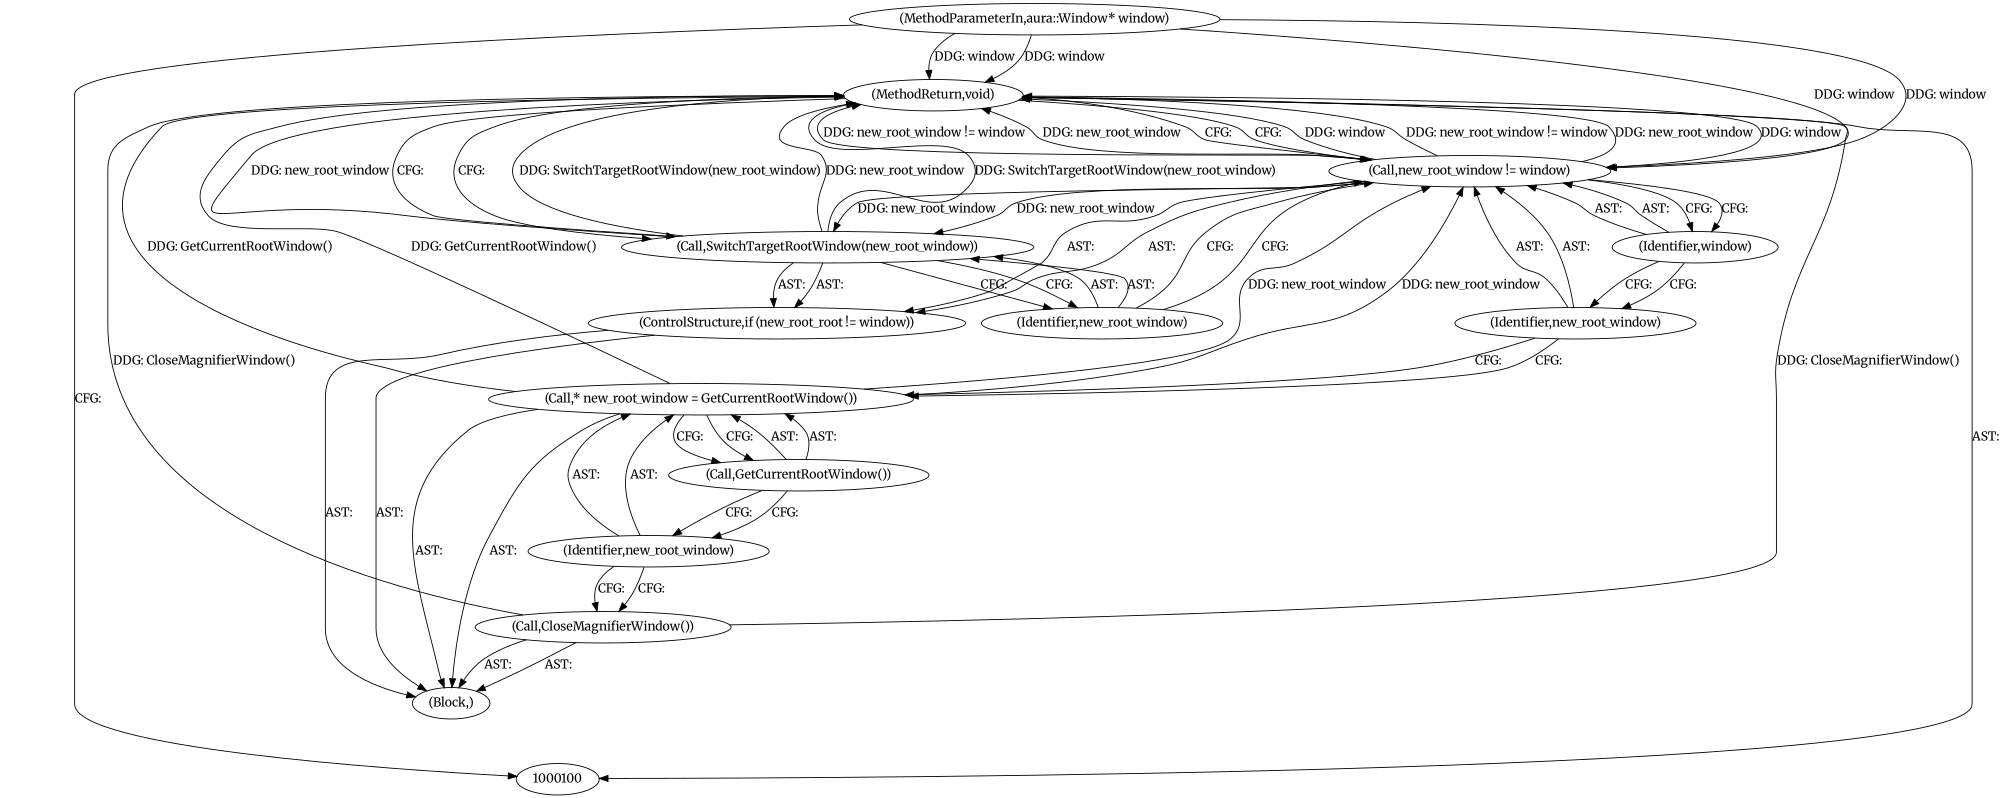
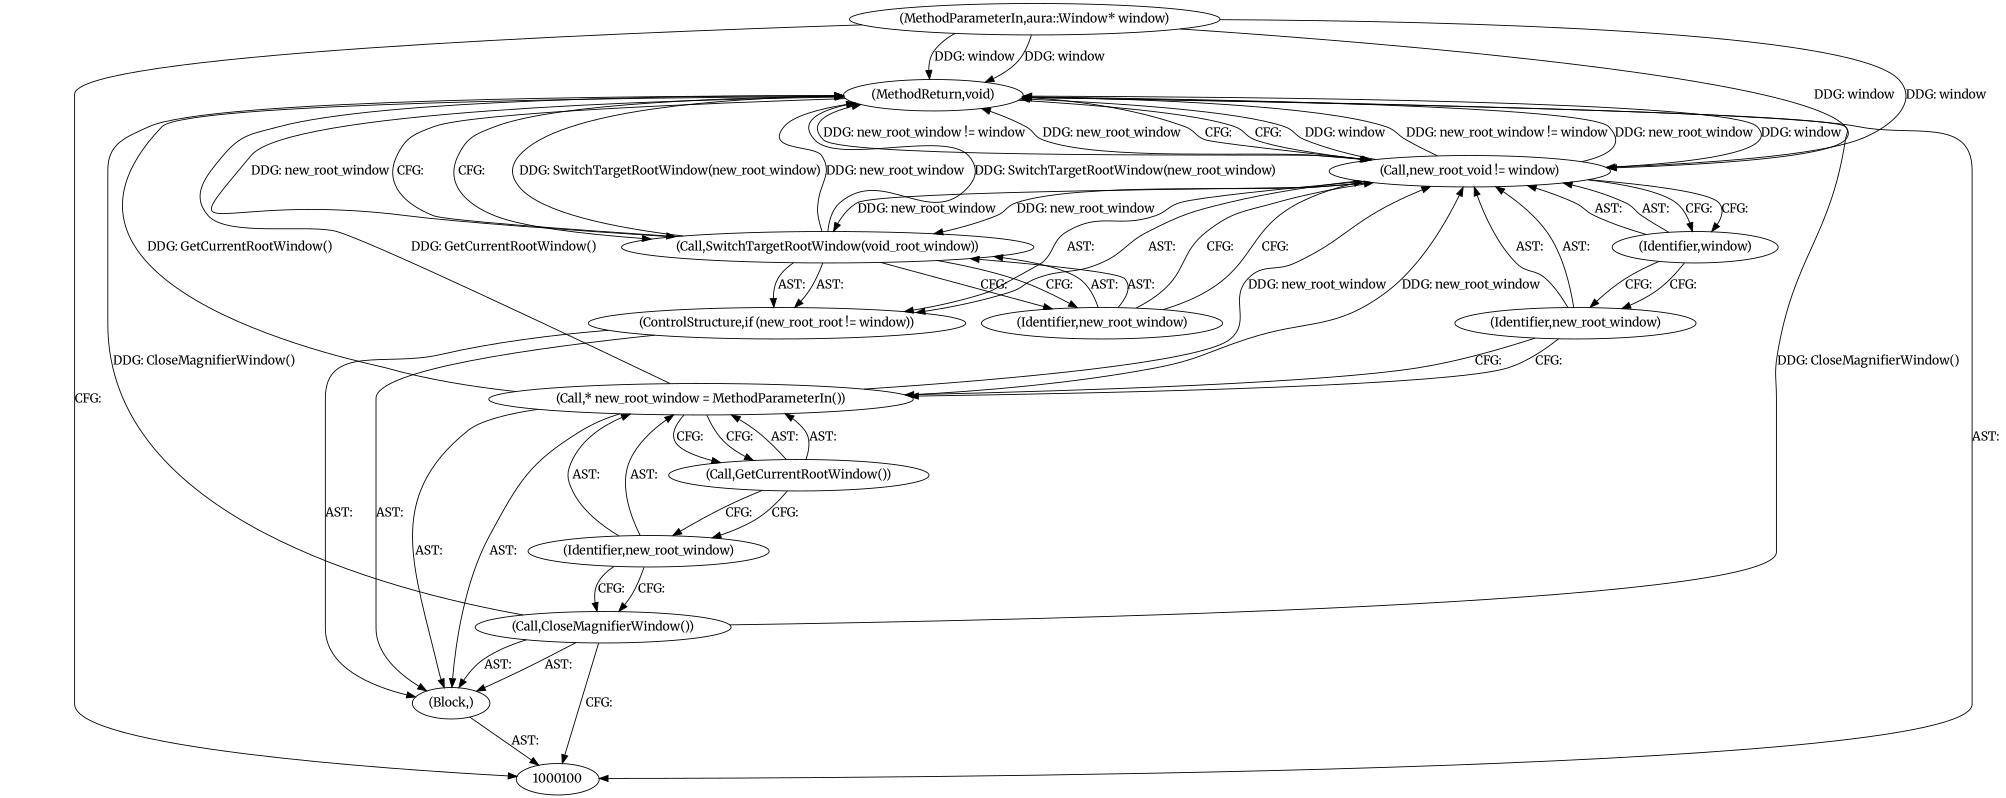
node "(Call,new_root_window != window)": label "(Call,new_root_window != window)" -> "(Call,new_root_void != window)"
node "(Call,SwitchTargetRootWindow(new_root_window))": label "(Call,SwitchTargetRootWindow(new_root_window))" -> "(Call,SwitchTargetRootWindow(void_root_window))"
node "(Call,* new_root_window = GetCurrentRootWindow())": label "(Call,* new_root_window = GetCurrentRootWindow())" -> "(Call,* new_root_window = MethodParameterIn())"
edge "(Call,CloseMagnifierWindow())" -> "1000100": added, label "CFG:"
edge "(Block,)" -> "1000100": added, label "AST:"
